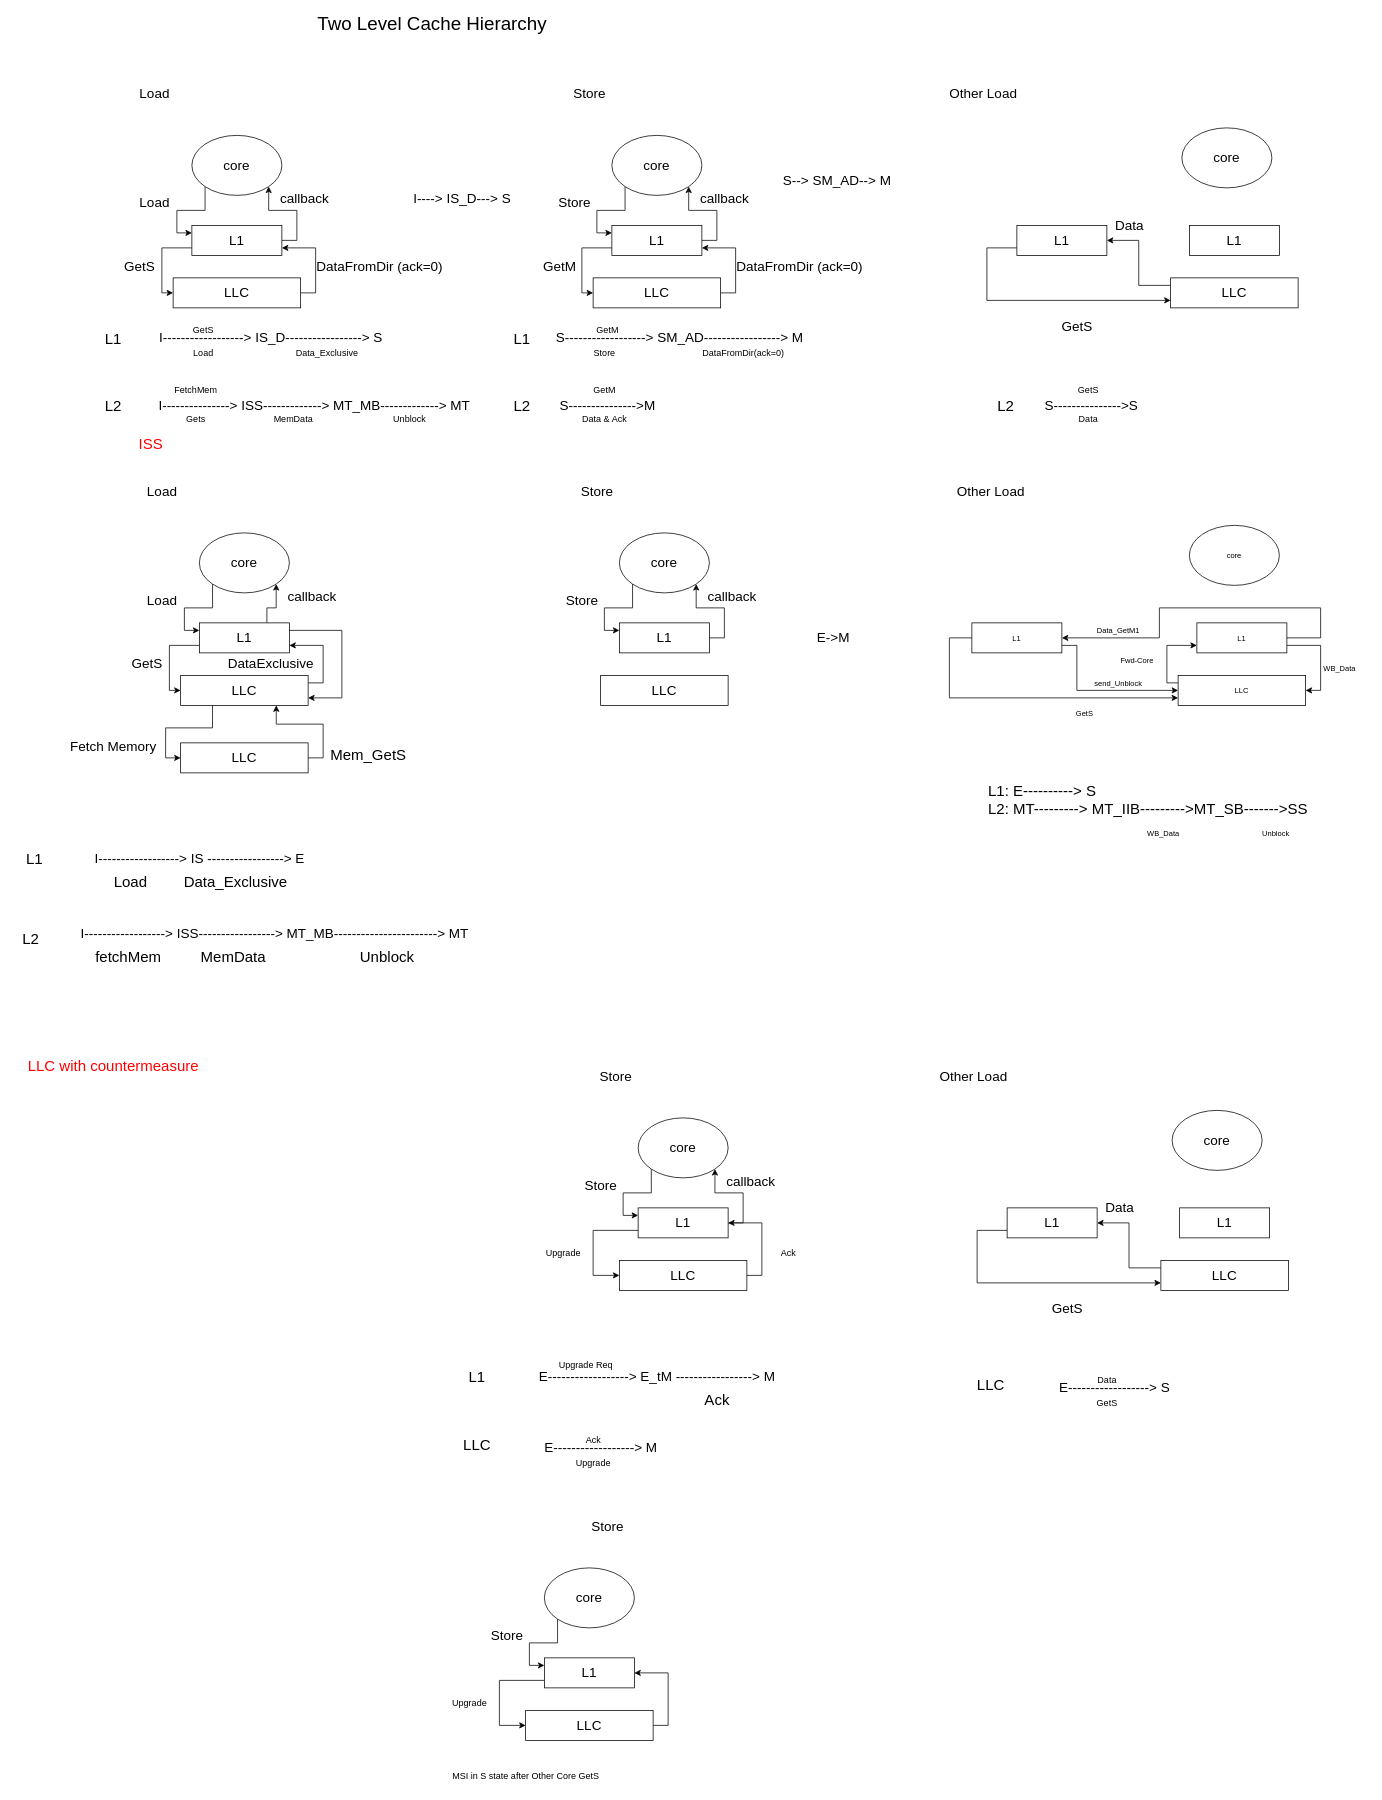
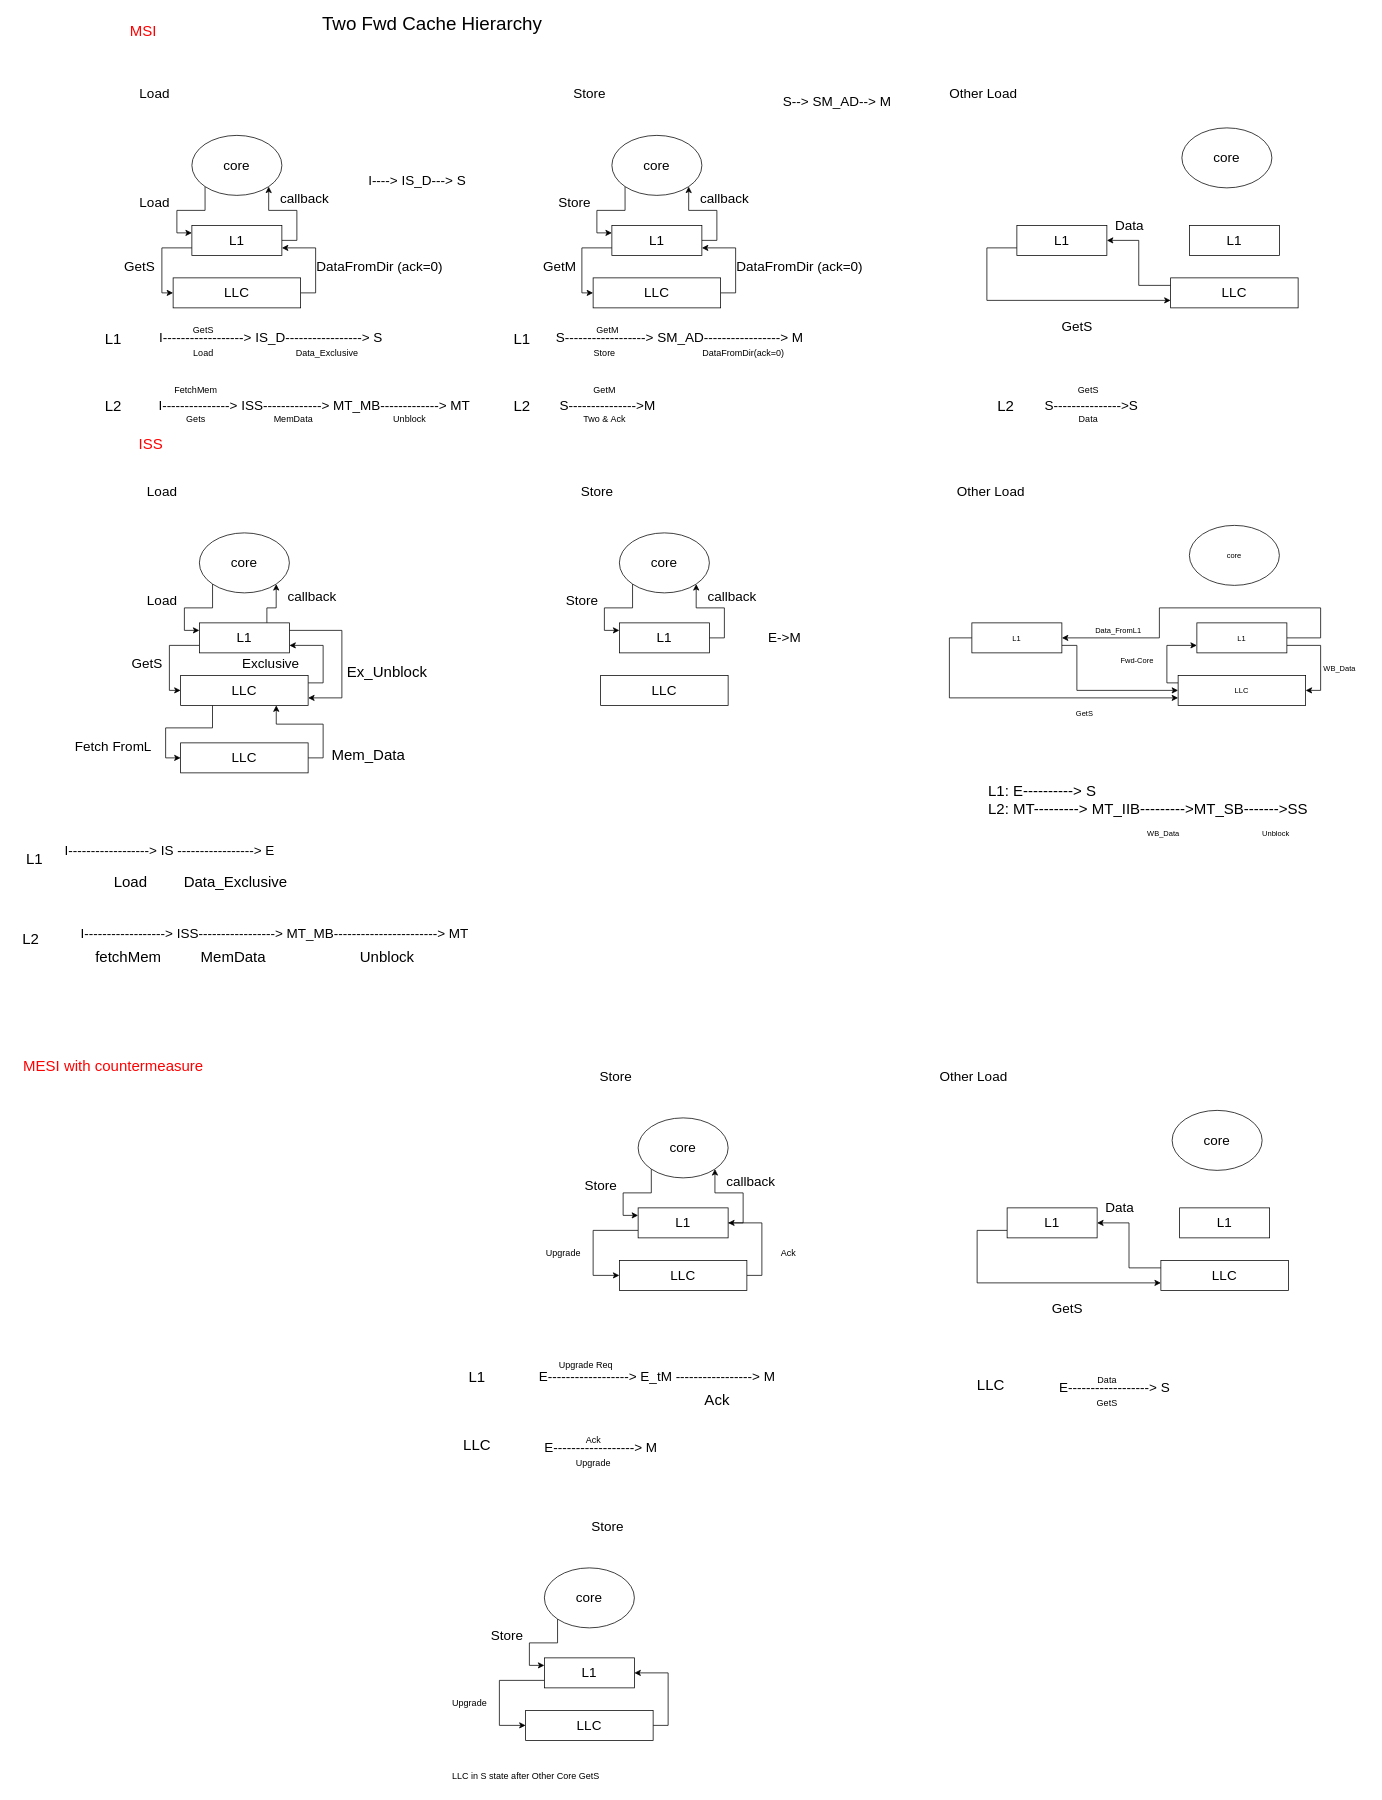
node "Two Level Cache Hierarchy": label "Two Level Cache Hierarchy" -> "Two Fwd Cache Hierarchy"
node "MSI": added
node "S--> SM_AD--> M": moved (837, 180) -> (837, 102)
node "I----> IS_D---> S": moved (462, 199) -> (417, 180)
node "Data & Ack": label "Data & Ack" -> "Two & Ack"
node "Data_GetM1": label "Data_GetM1" -> "Data_FromL1"
node "E->M": moved (833, 638) -> (784, 638)
node "DataExclusive": label "DataExclusive" -> "Exclusive"
node "Ex_Unblock": added
node "send_Unblock": removed
node "Fetch Memory": label "Fetch Memory" -> "Fetch FromL"
node "Mem_GetS": label "Mem_GetS" -> "Mem_Data"
node "I------------------> IS -----------------> E": moved (199, 858) -> (169, 851)
node "LLC with countermeasure": label "LLC with countermeasure" -> "MESI with countermeasure"
node "MSI in S state after Other Core GetS": label "MSI in S state after Other Core GetS" -> "LLC in S state after Other Core GetS"
